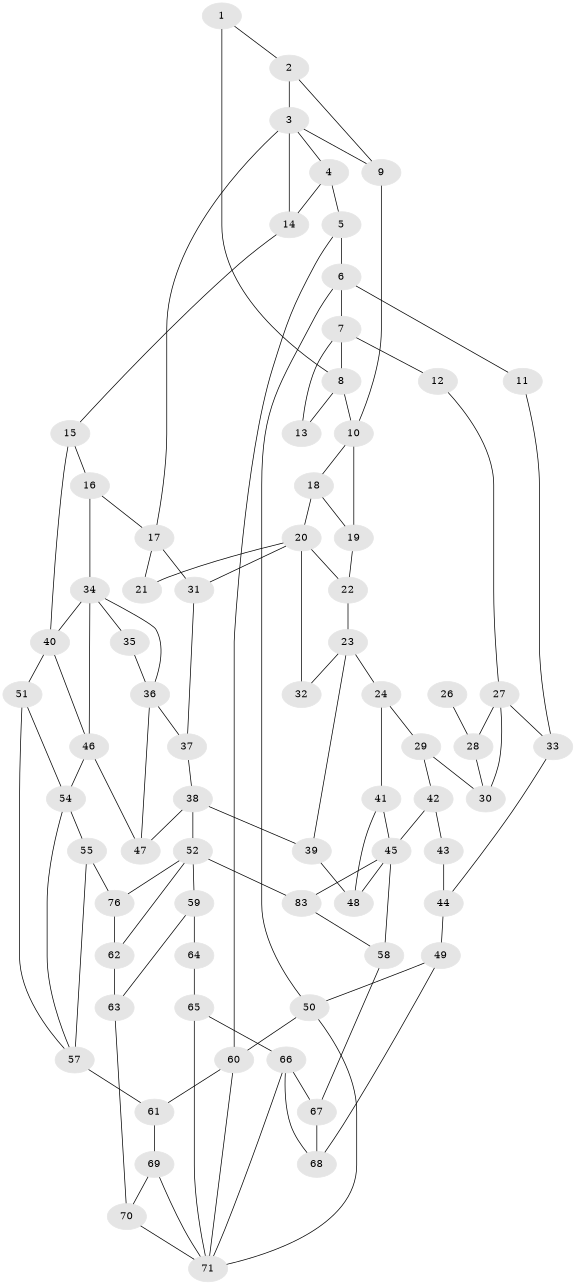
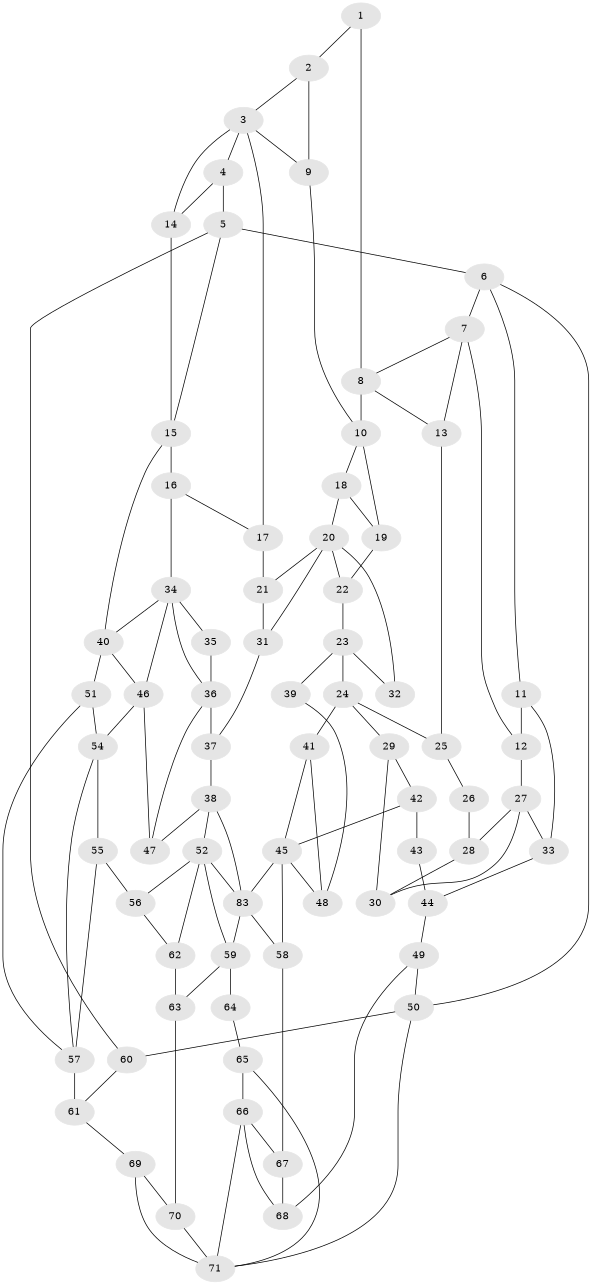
edge "5" -- "15": added
edge "17" -- "31": now "21" -- "31"
edge "11" -- "12": added
node "25": added
edge "38" -- "39": now "38" -- "83"
node "76": label "76" -> "56"
edge "83" -- "59": added
edge "60" -- "71": removed
